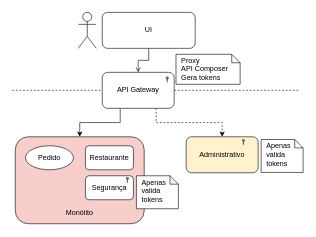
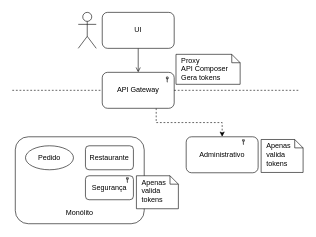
node "UI": size 93x36 -> 72x36
edge "API Gateway" -> "Monólito": removed
node "Administrativo": fillcolor #fff2cc -> #ffffff
node "Monólito": fillcolor #f8cecc -> #ffffff
